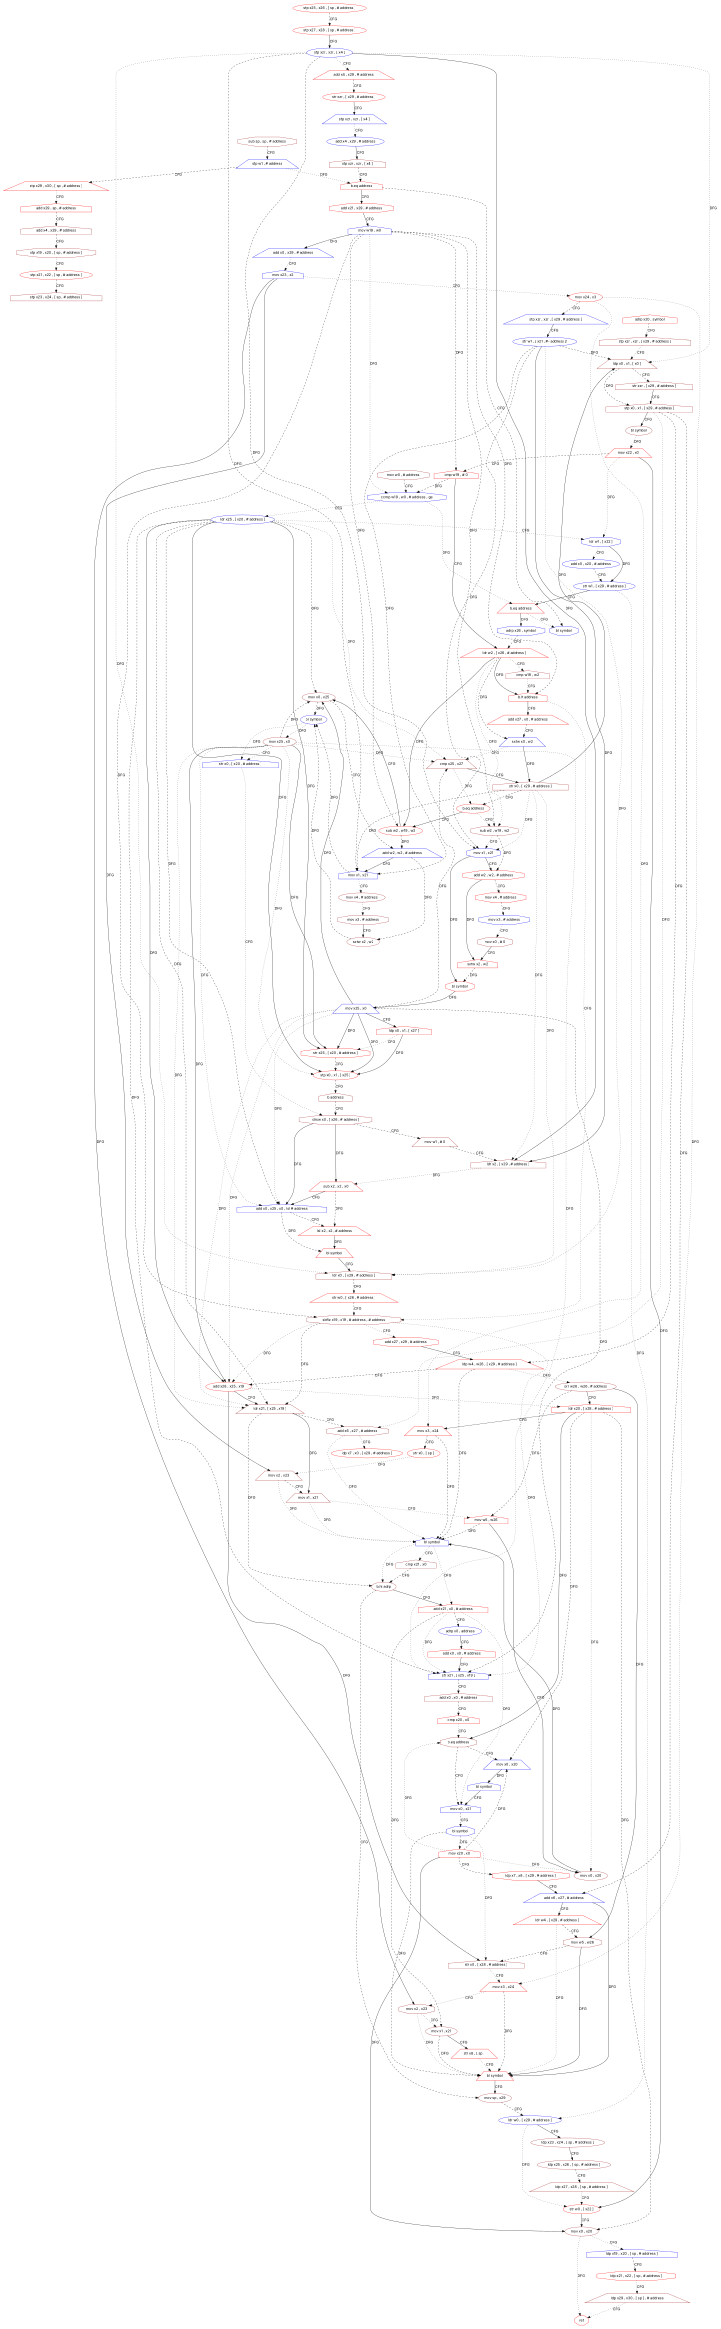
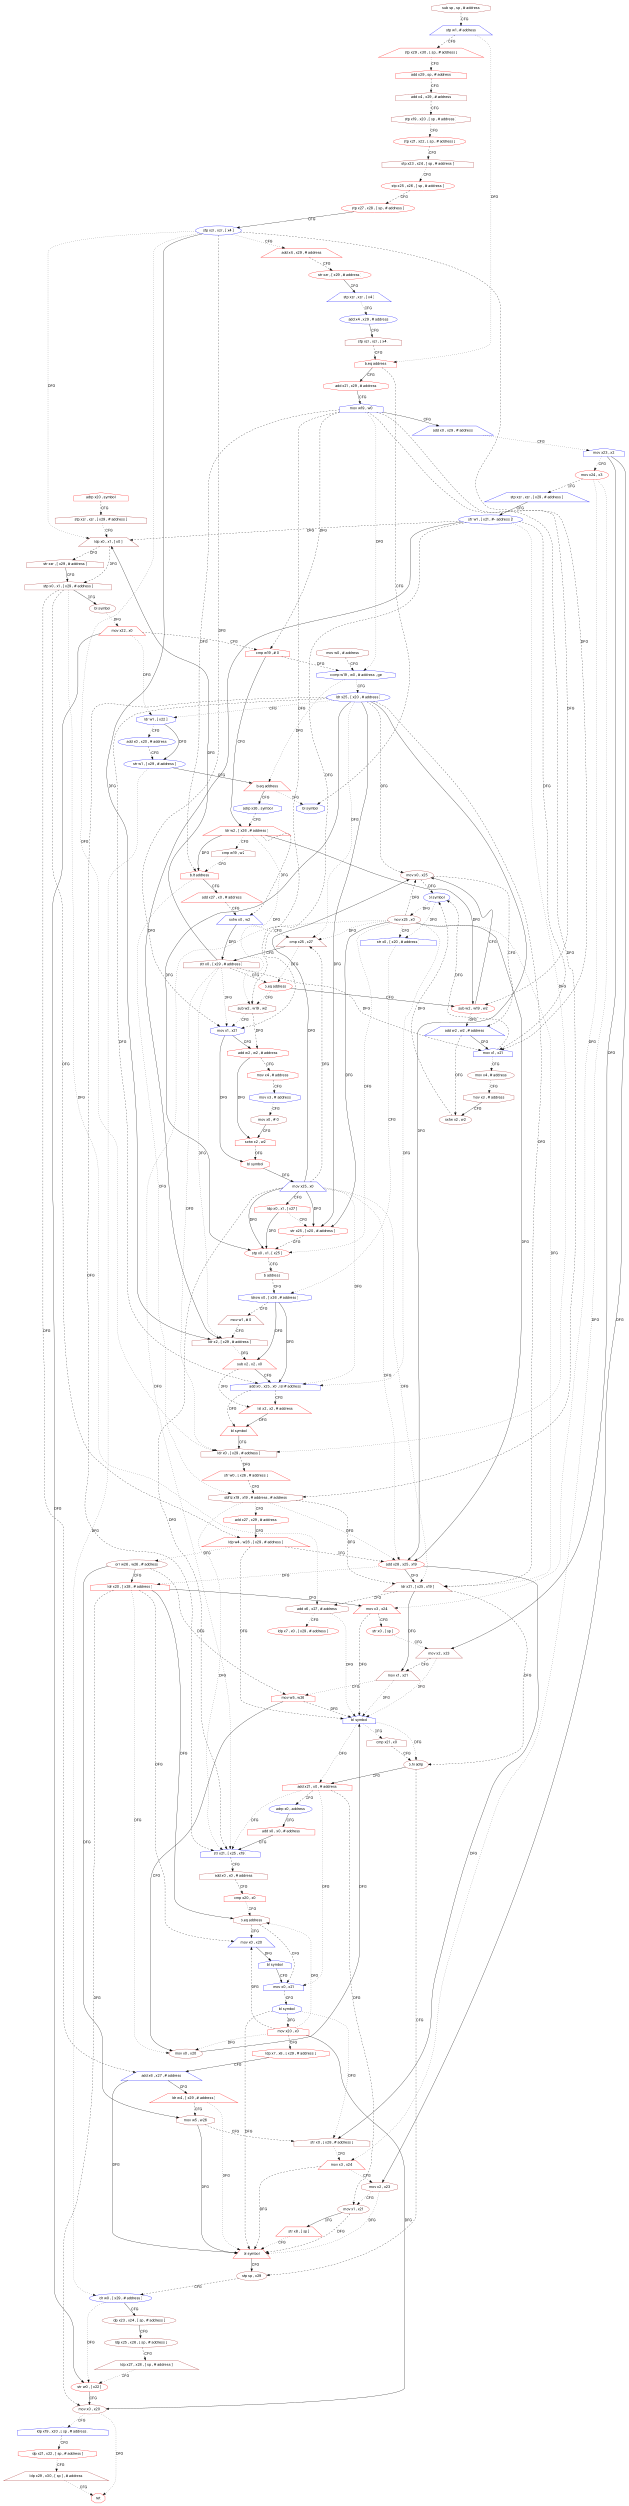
edge "stp x23 , x24 , [ sp , # address ]" -> "stp x25 , x26 , [ sp , # address ]": added, label "CFG"
node "ldrsw x0 , [ x26 , # address ]": color brown -> blue
node "mov sp , x29": label "mov sp , x29" -> "stp sp , x29"
